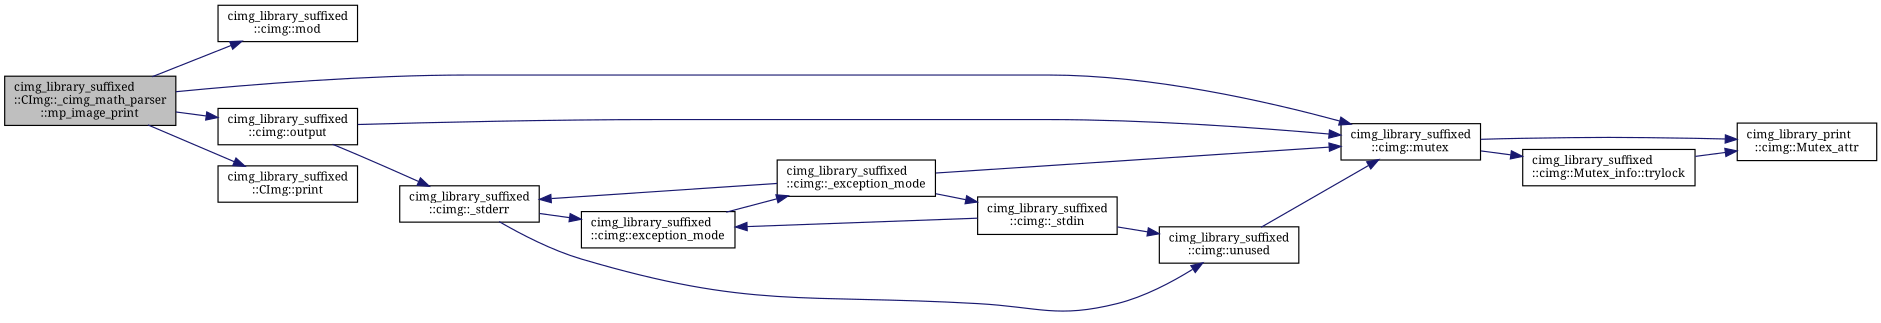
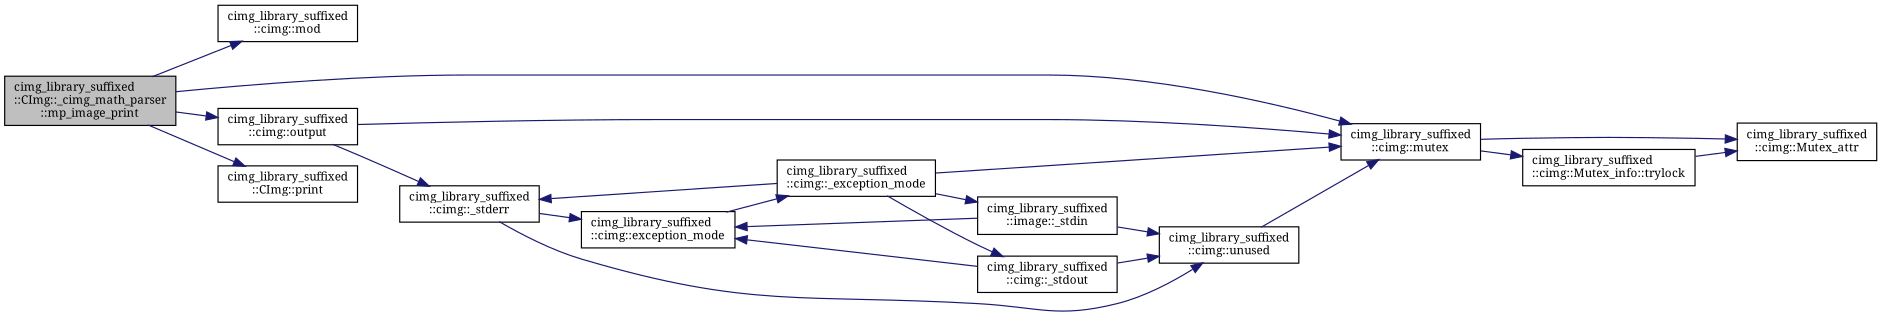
node "cimg_library_print ::cimg::Mutex_attr": label "cimg_library_print ::cimg::Mutex_attr" -> "cimg_library_suffixed ::cimg::Mutex_attr"
node "cimg_library_suffixed ::cimg::_stdin": label "cimg_library_suffixed ::cimg::_stdin" -> "cimg_library_suffixed ::image::_stdin"
node "cimg_library_suffixed ::cimg::_stdout": added
